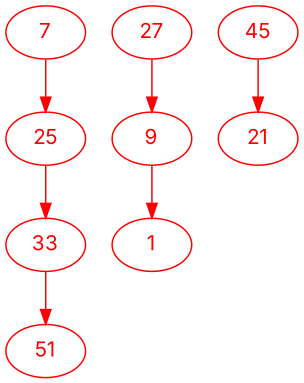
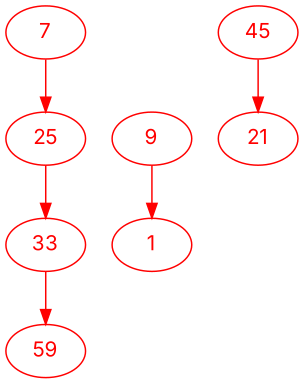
node "27": removed
node "51": label "51" -> "59"
